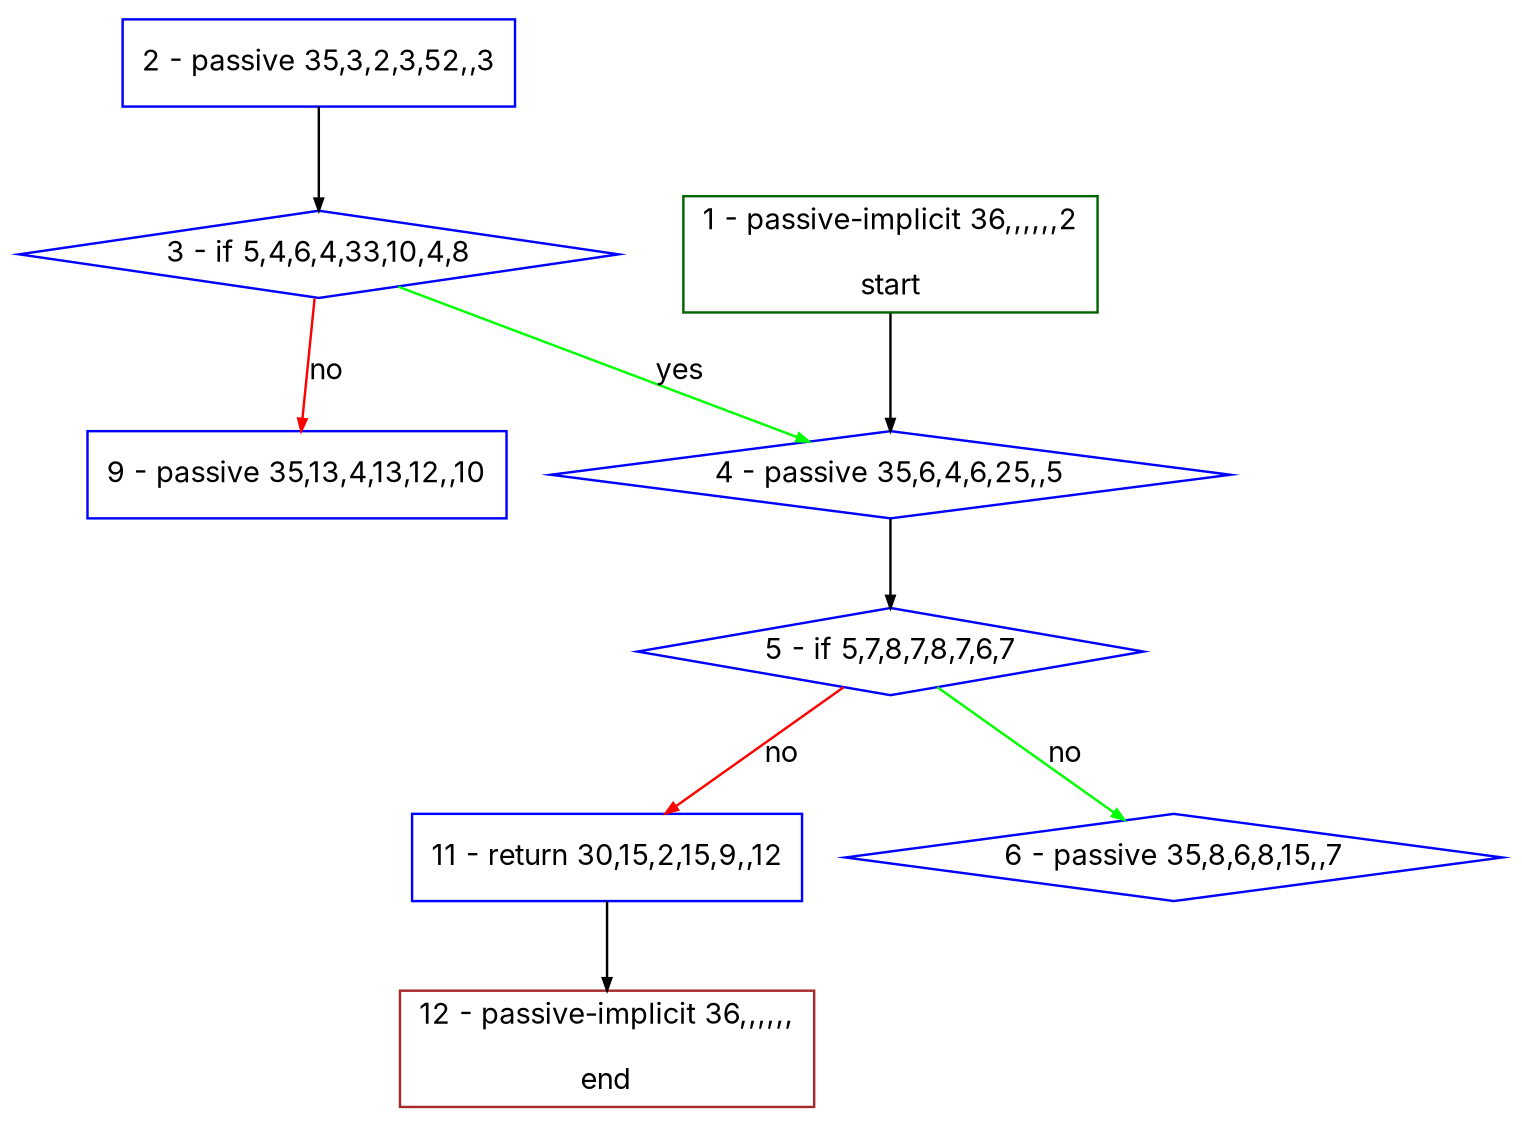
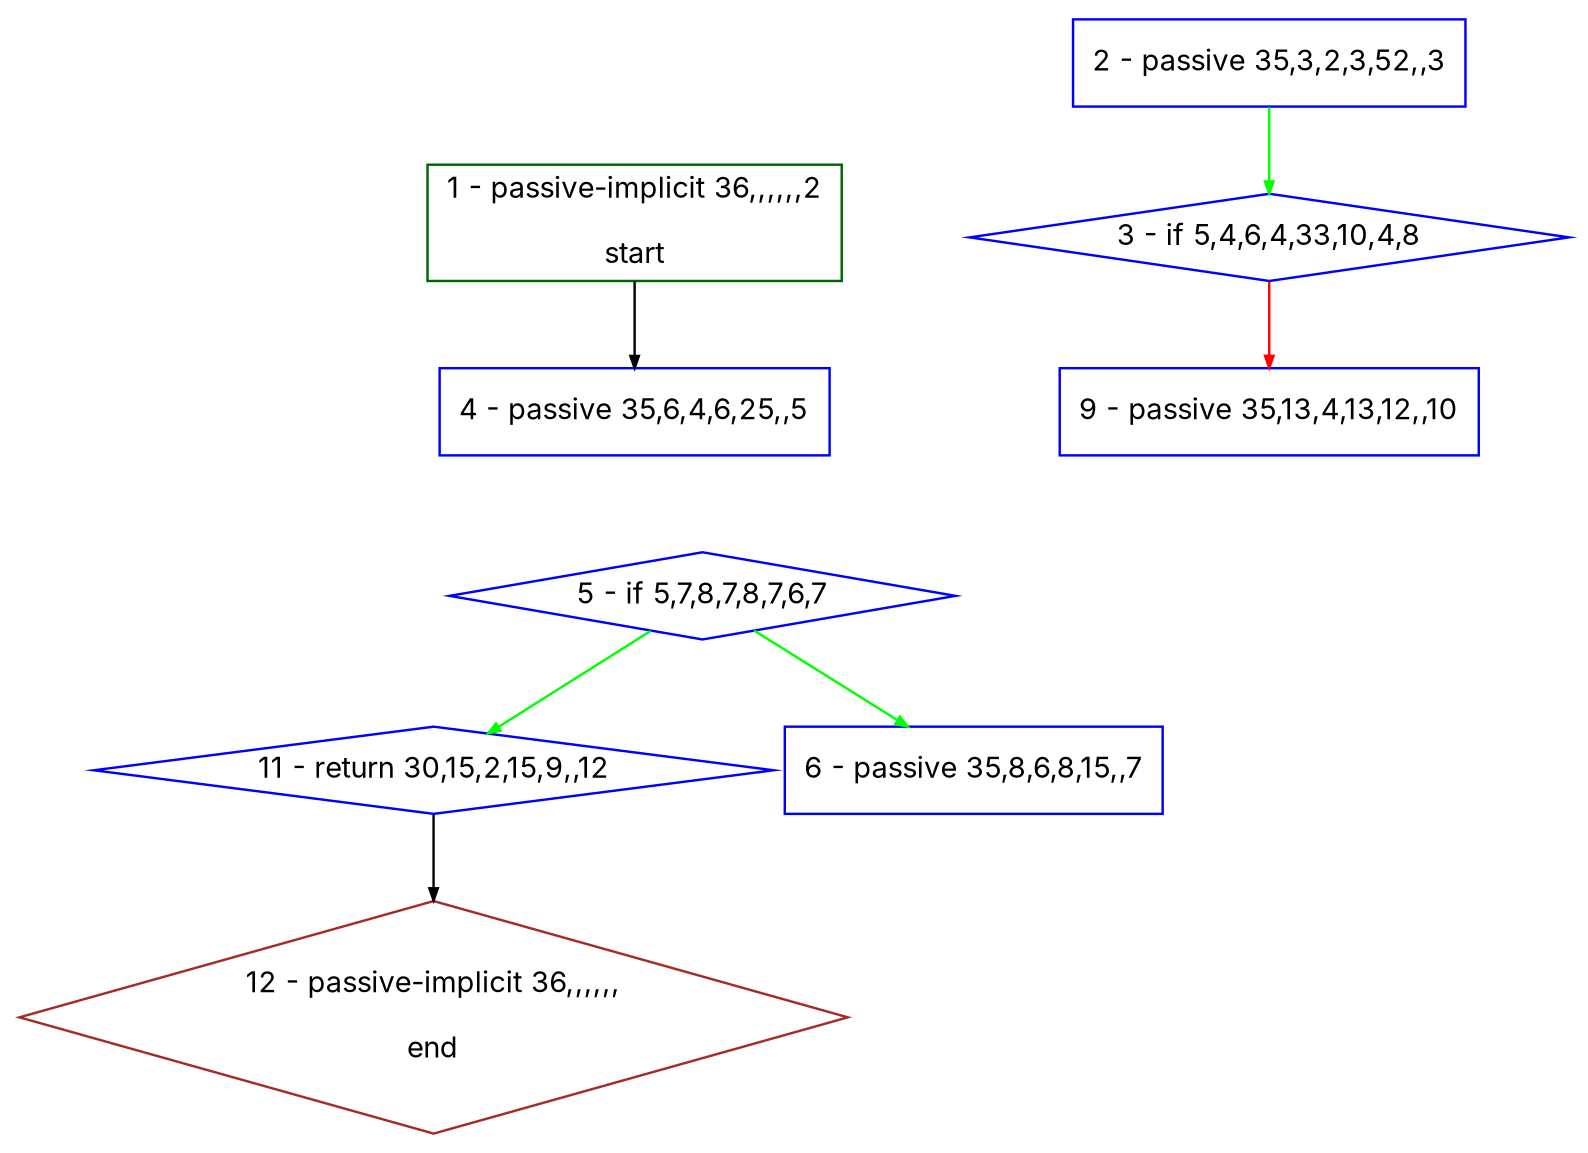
edge "2 - passive 35,3,2,3,52,,3" -> "3 - if 5,4,6,4,33,10,4,8": color #000000 -> #00ff00
edge "3 - if 5,4,6,4,33,10,4,8" -> "4 - passive 35,6,4,6,25,,5": removed, label "yes"
node "4 - passive 35,6,4,6,25,,5": shape diamond -> box
edge "4 - passive 35,6,4,6,25,,5" -> "5 - if 5,7,8,7,8,7,6,7": removed
edge "5 - if 5,7,8,7,8,7,6,7" -> "11 - return 30,15,2,15,9,,12": color #ff0000 -> #00ff00
node "11 - return 30,15,2,15,9,,12": shape box -> diamond
node "6 - passive 35,8,6,8,15,,7": shape diamond -> box
node "12 - passive-implicit 36,,,,,, end": shape box -> diamond
